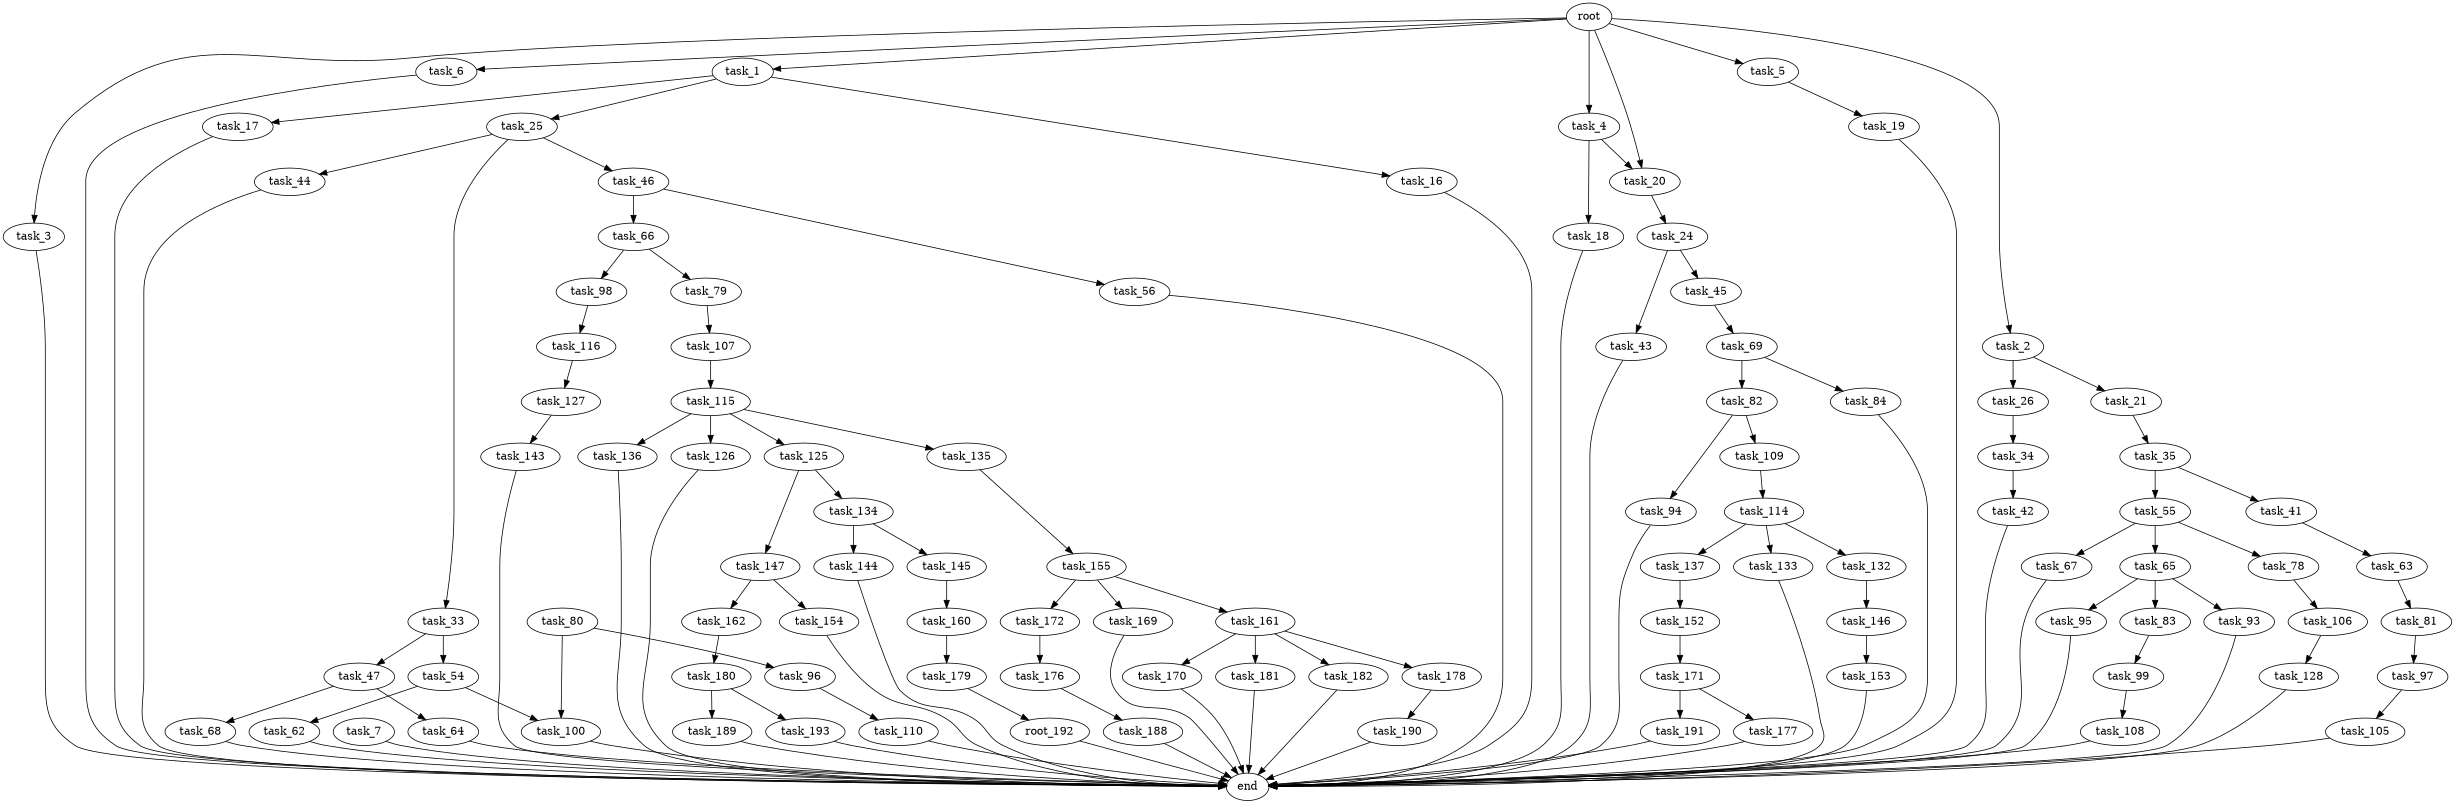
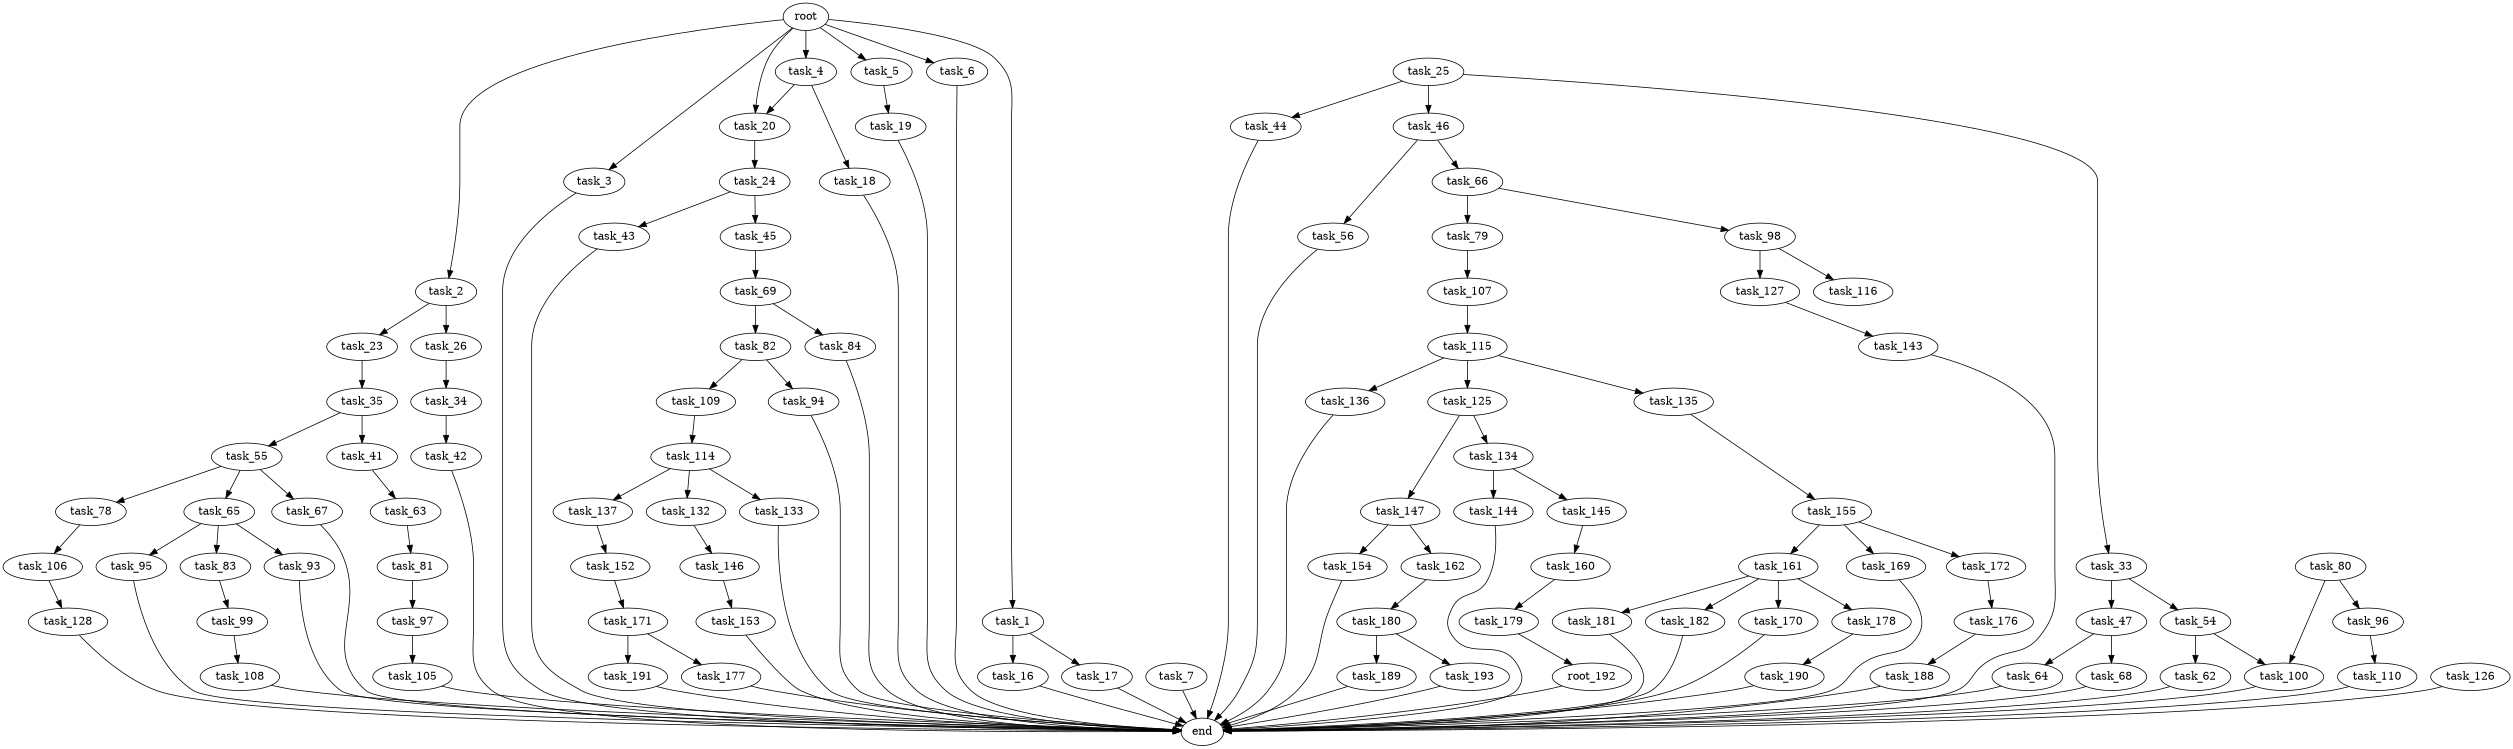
edge "task_1" -> "task_25": removed
edge "task_116" -> "task_127": now "task_98" -> "task_127"
node "task_21": label "task_21" -> "task_23"
edge "task_115" -> "task_126": removed
